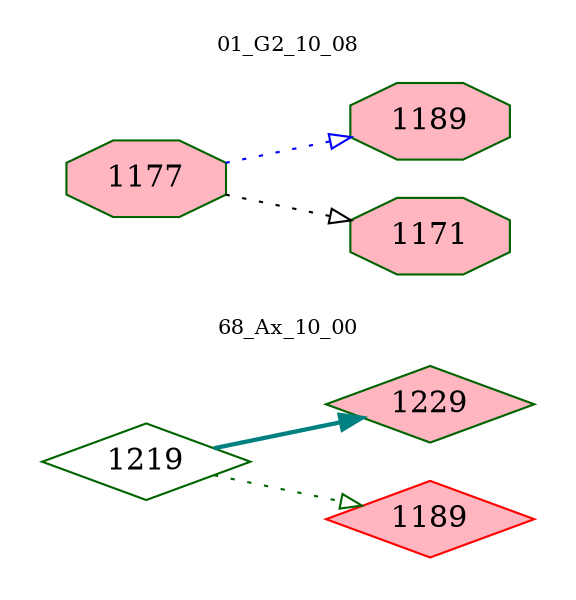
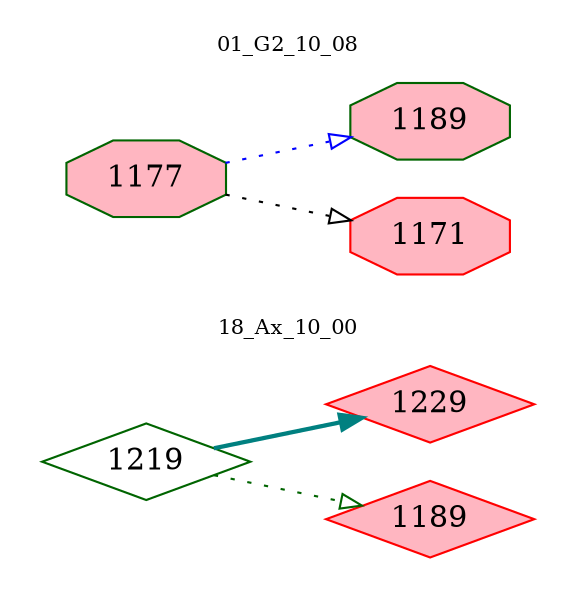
node "1171": color darkgreen -> red
cluster "68_Ax_10_00": label "68_Ax_10_00" -> "18_Ax_10_00"
node "1229": color darkgreen -> red
